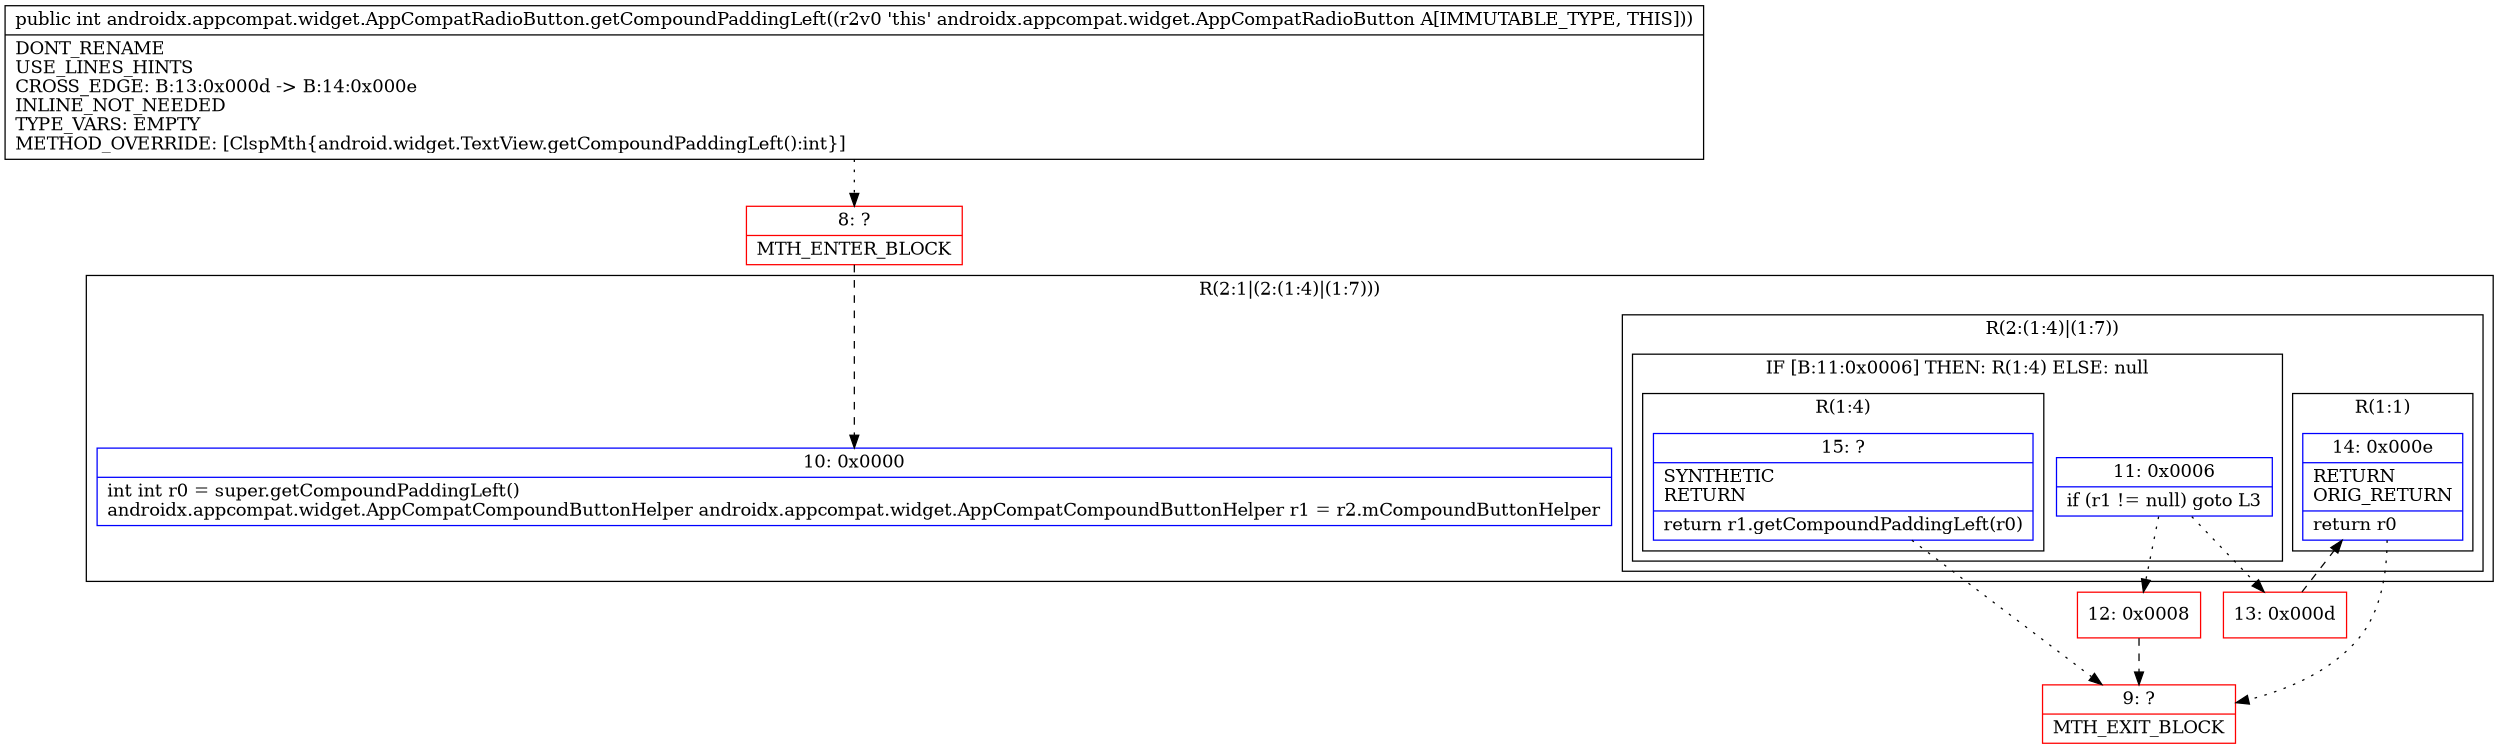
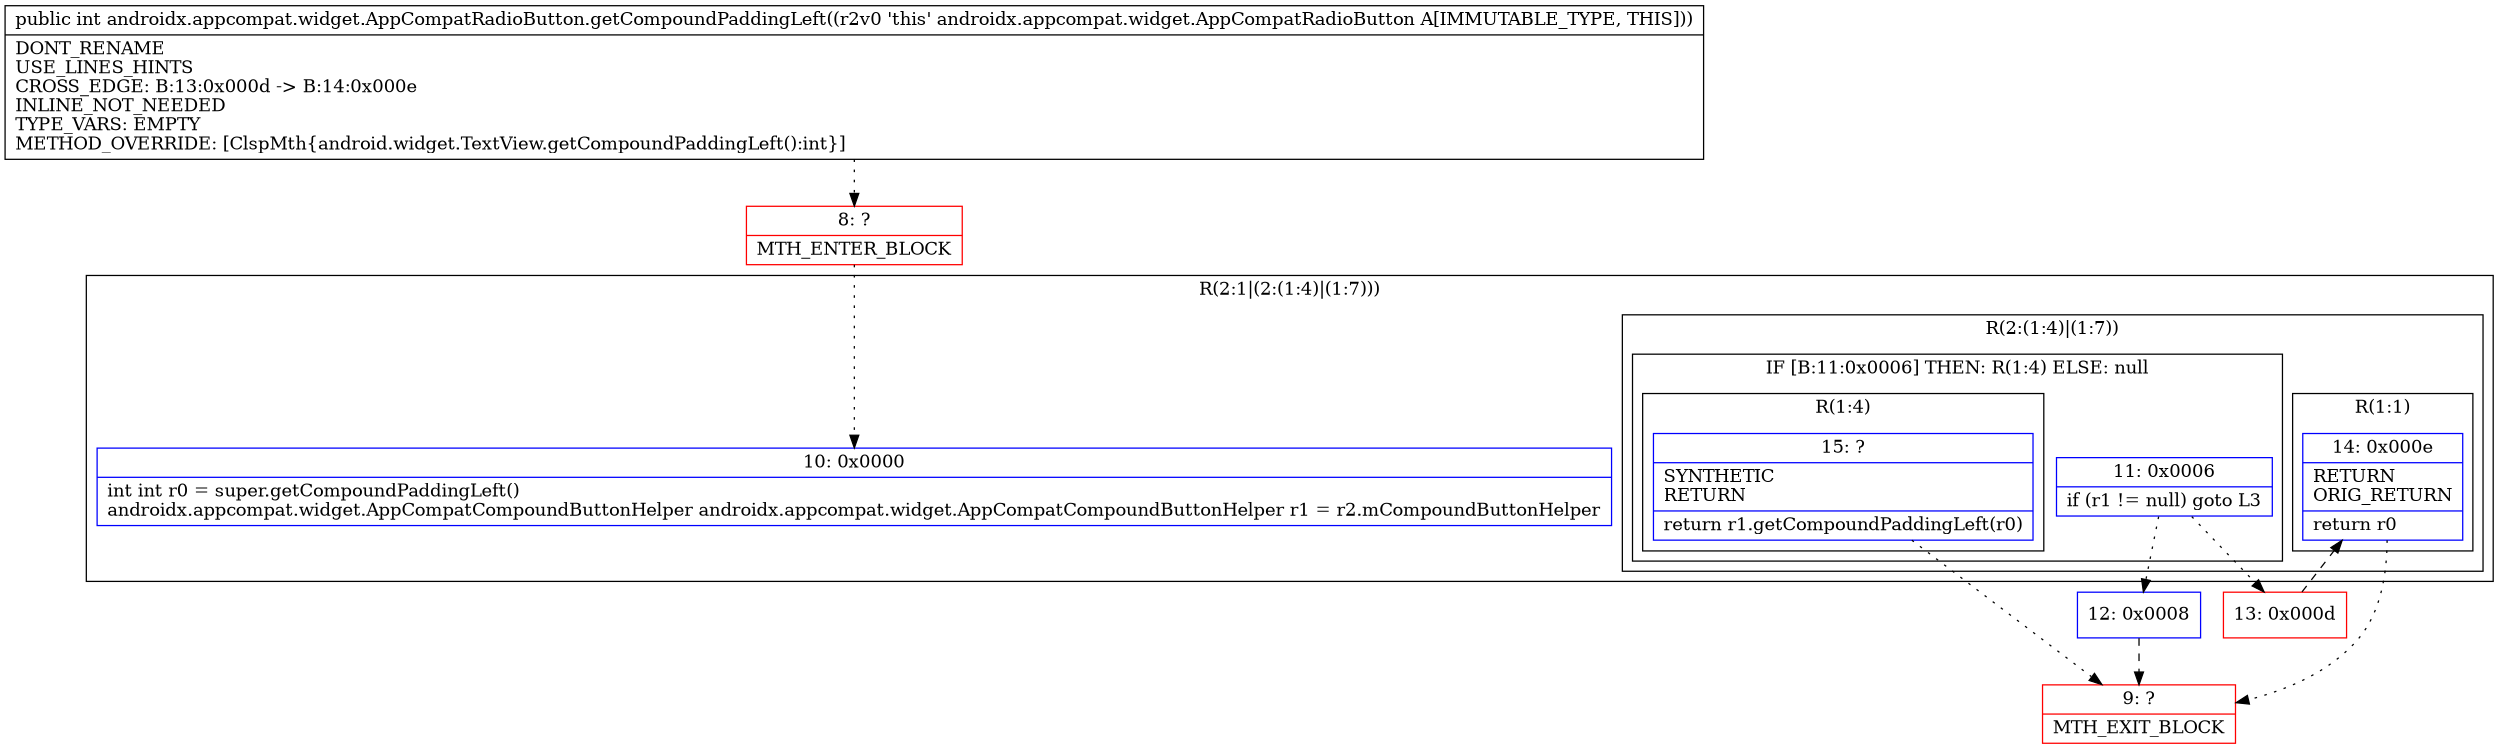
edge "8: ?" -> "10: 0x0000": style dashed -> dotted
node "12: 0x0008": color red -> blue
